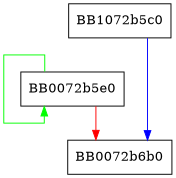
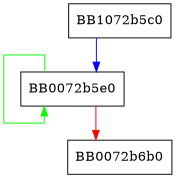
edge "BB1072b5c0" -> "BB0072b6b0": now "BB1072b5c0" -> "BB0072b5e0"
